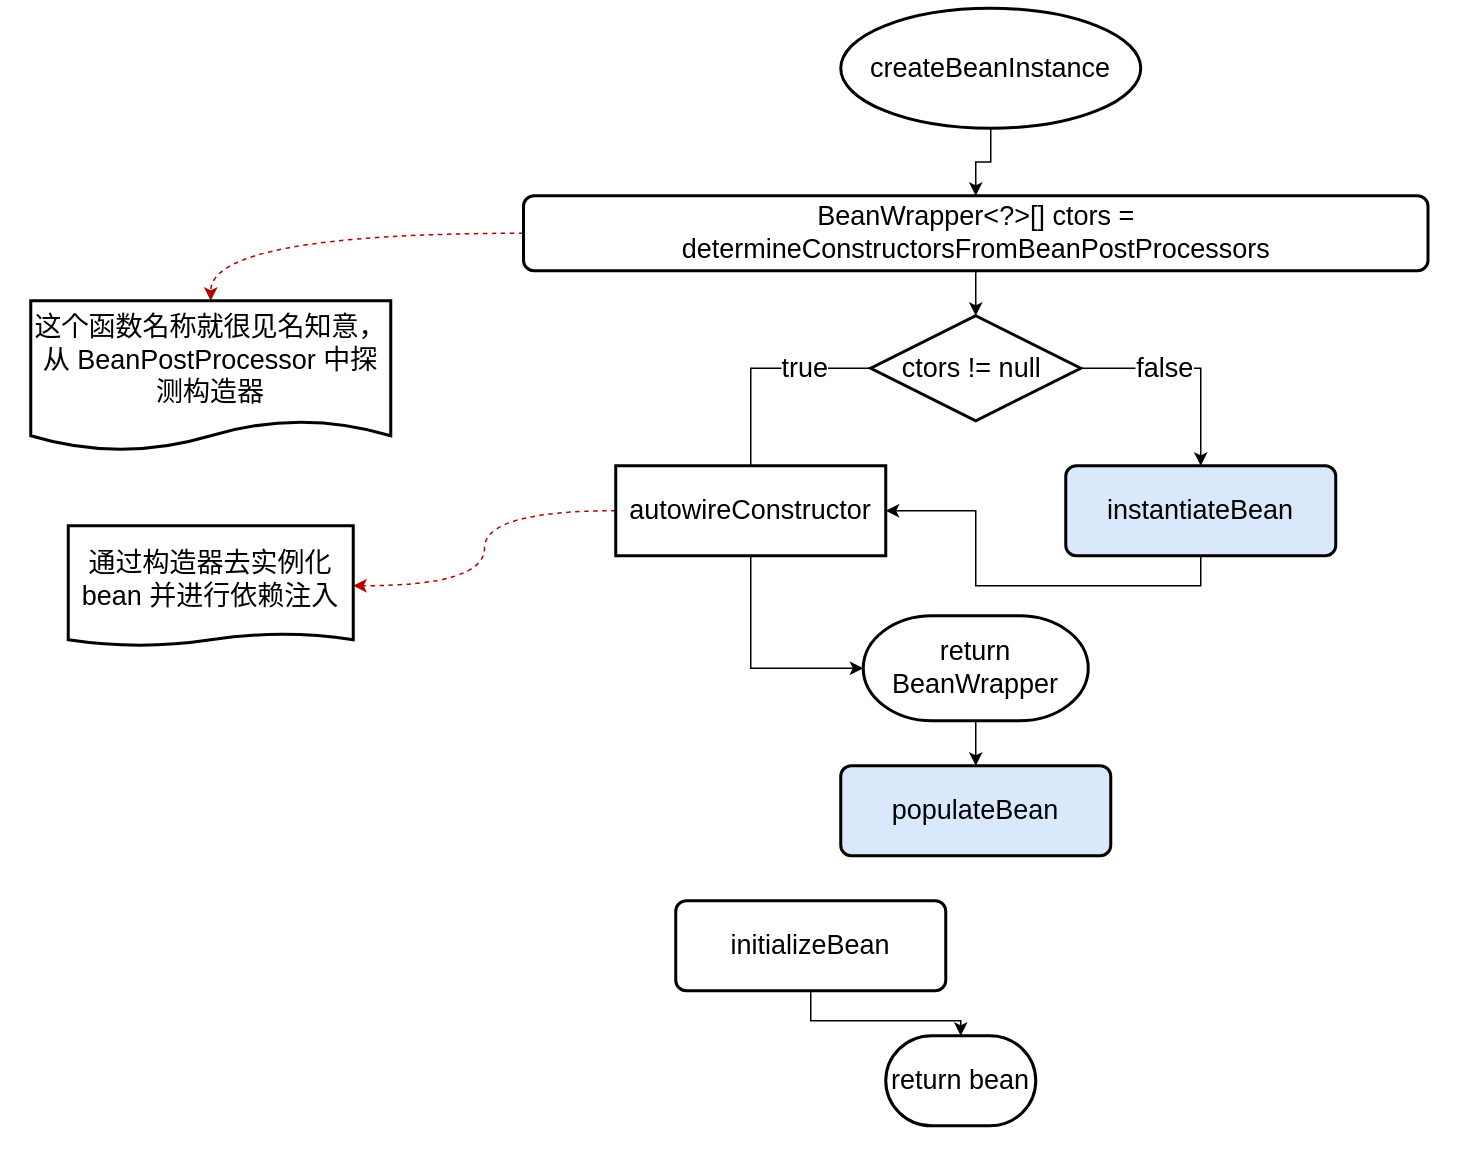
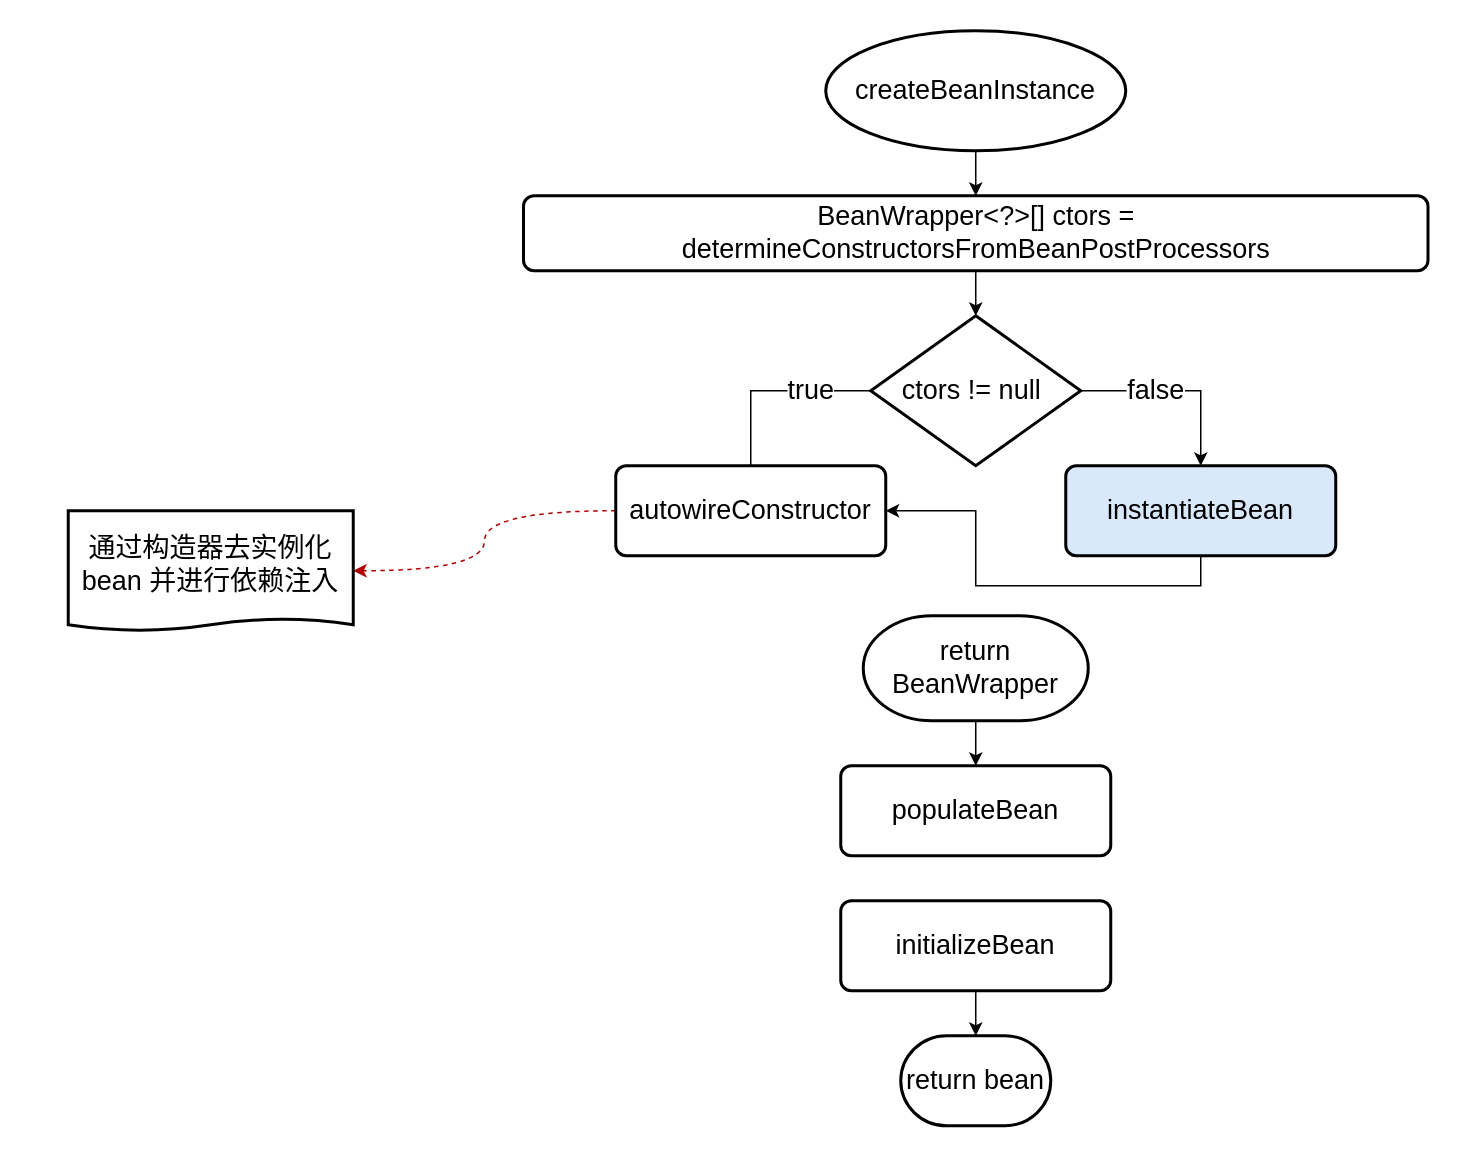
node "createBeanInstance": moved (991, 68) -> (976, 91)
edge "BeanWrapper<?>[] ctors = determineConstructorsFromBeanPostProcessors" -> "这个函数名称就很见名知意，从 BeanPostProcessor 中探测构造器": removed
node "ctors != null": size 210x105 -> 210x150
node "这个函数名称就很见名知意，从 BeanPostProcessor 中探测构造器": removed
node "autowireConstructor": shape rectangle -> rounded rectangle
node "通过构造器去实例化 bean 并进行依赖注入": moved (211, 586) -> (211, 571)
edge "autowireConstructor" -> "return BeanWrapper": removed
node "populateBean": fillcolor #dae8fc -> #ffffff
node "initializeBean": moved (811, 946) -> (976, 946)
node "return bean": moved (961, 1081) -> (976, 1081)
